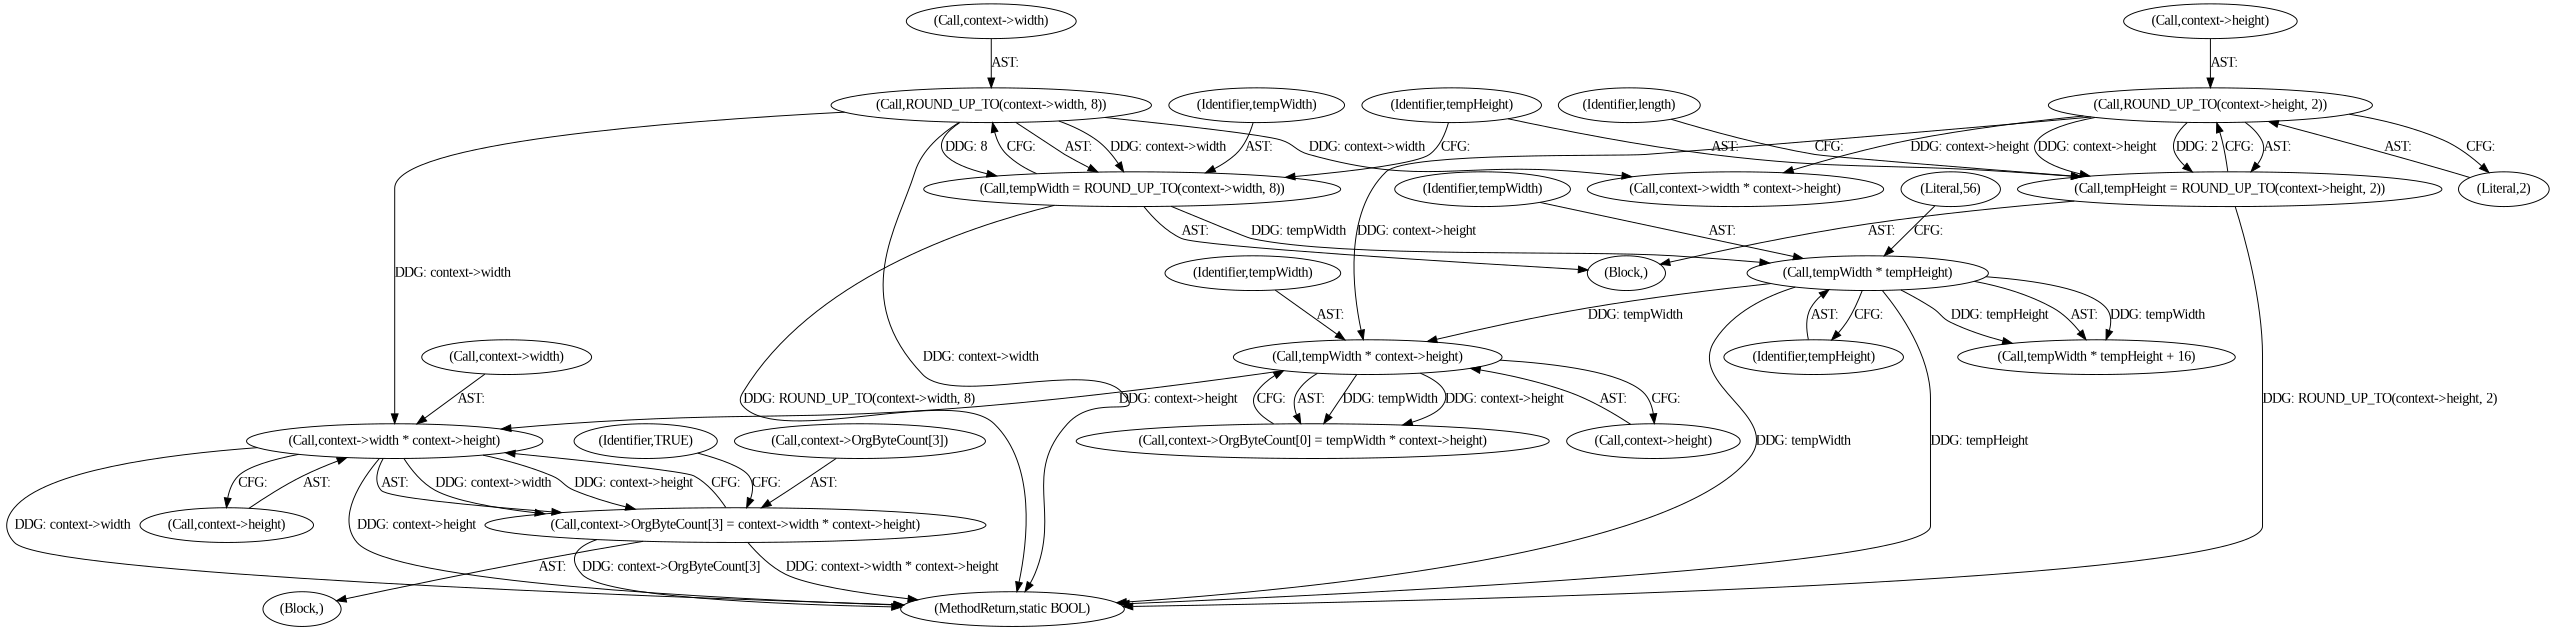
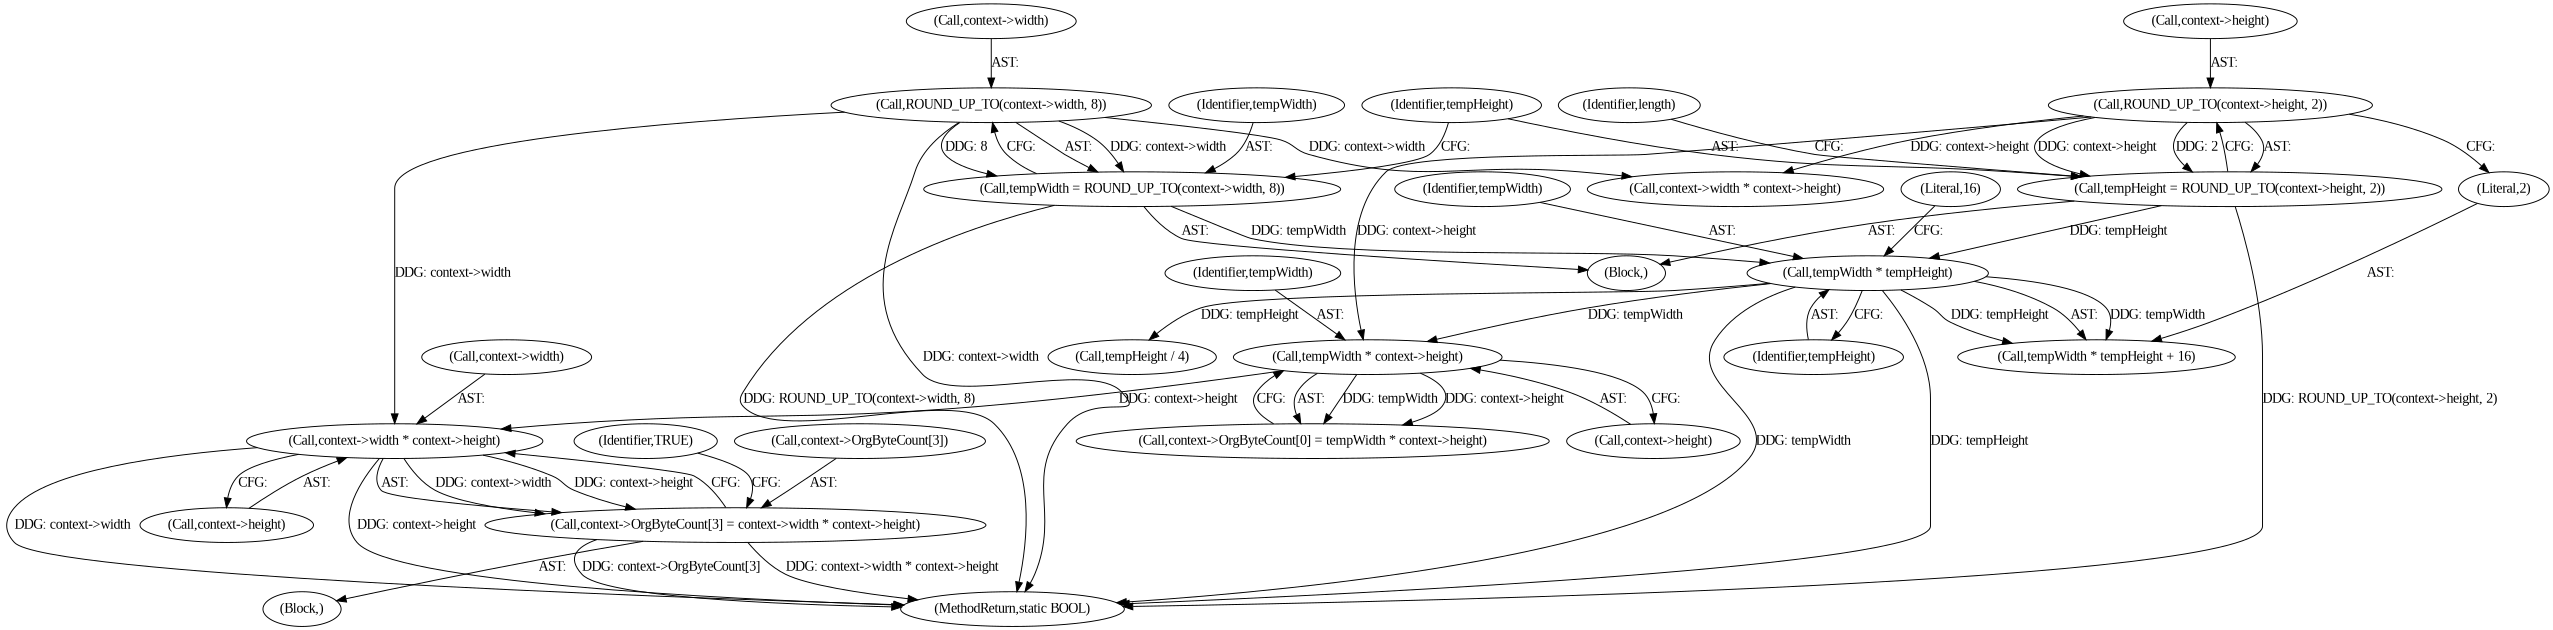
edge "(Literal,2)" -> "(Call,ROUND_UP_TO(context->height, 2))": now "(Literal,2)" -> "(Call,tempWidth * tempHeight + 16)"
node "(Literal,56)": label "(Literal,56)" -> "(Literal,16)"
edge "(Call,tempHeight = ROUND_UP_TO(context->height, 2))" -> "(Call,tempWidth * tempHeight)": added, label "DDG: tempHeight"
node "(Call,tempHeight / 4)": added
